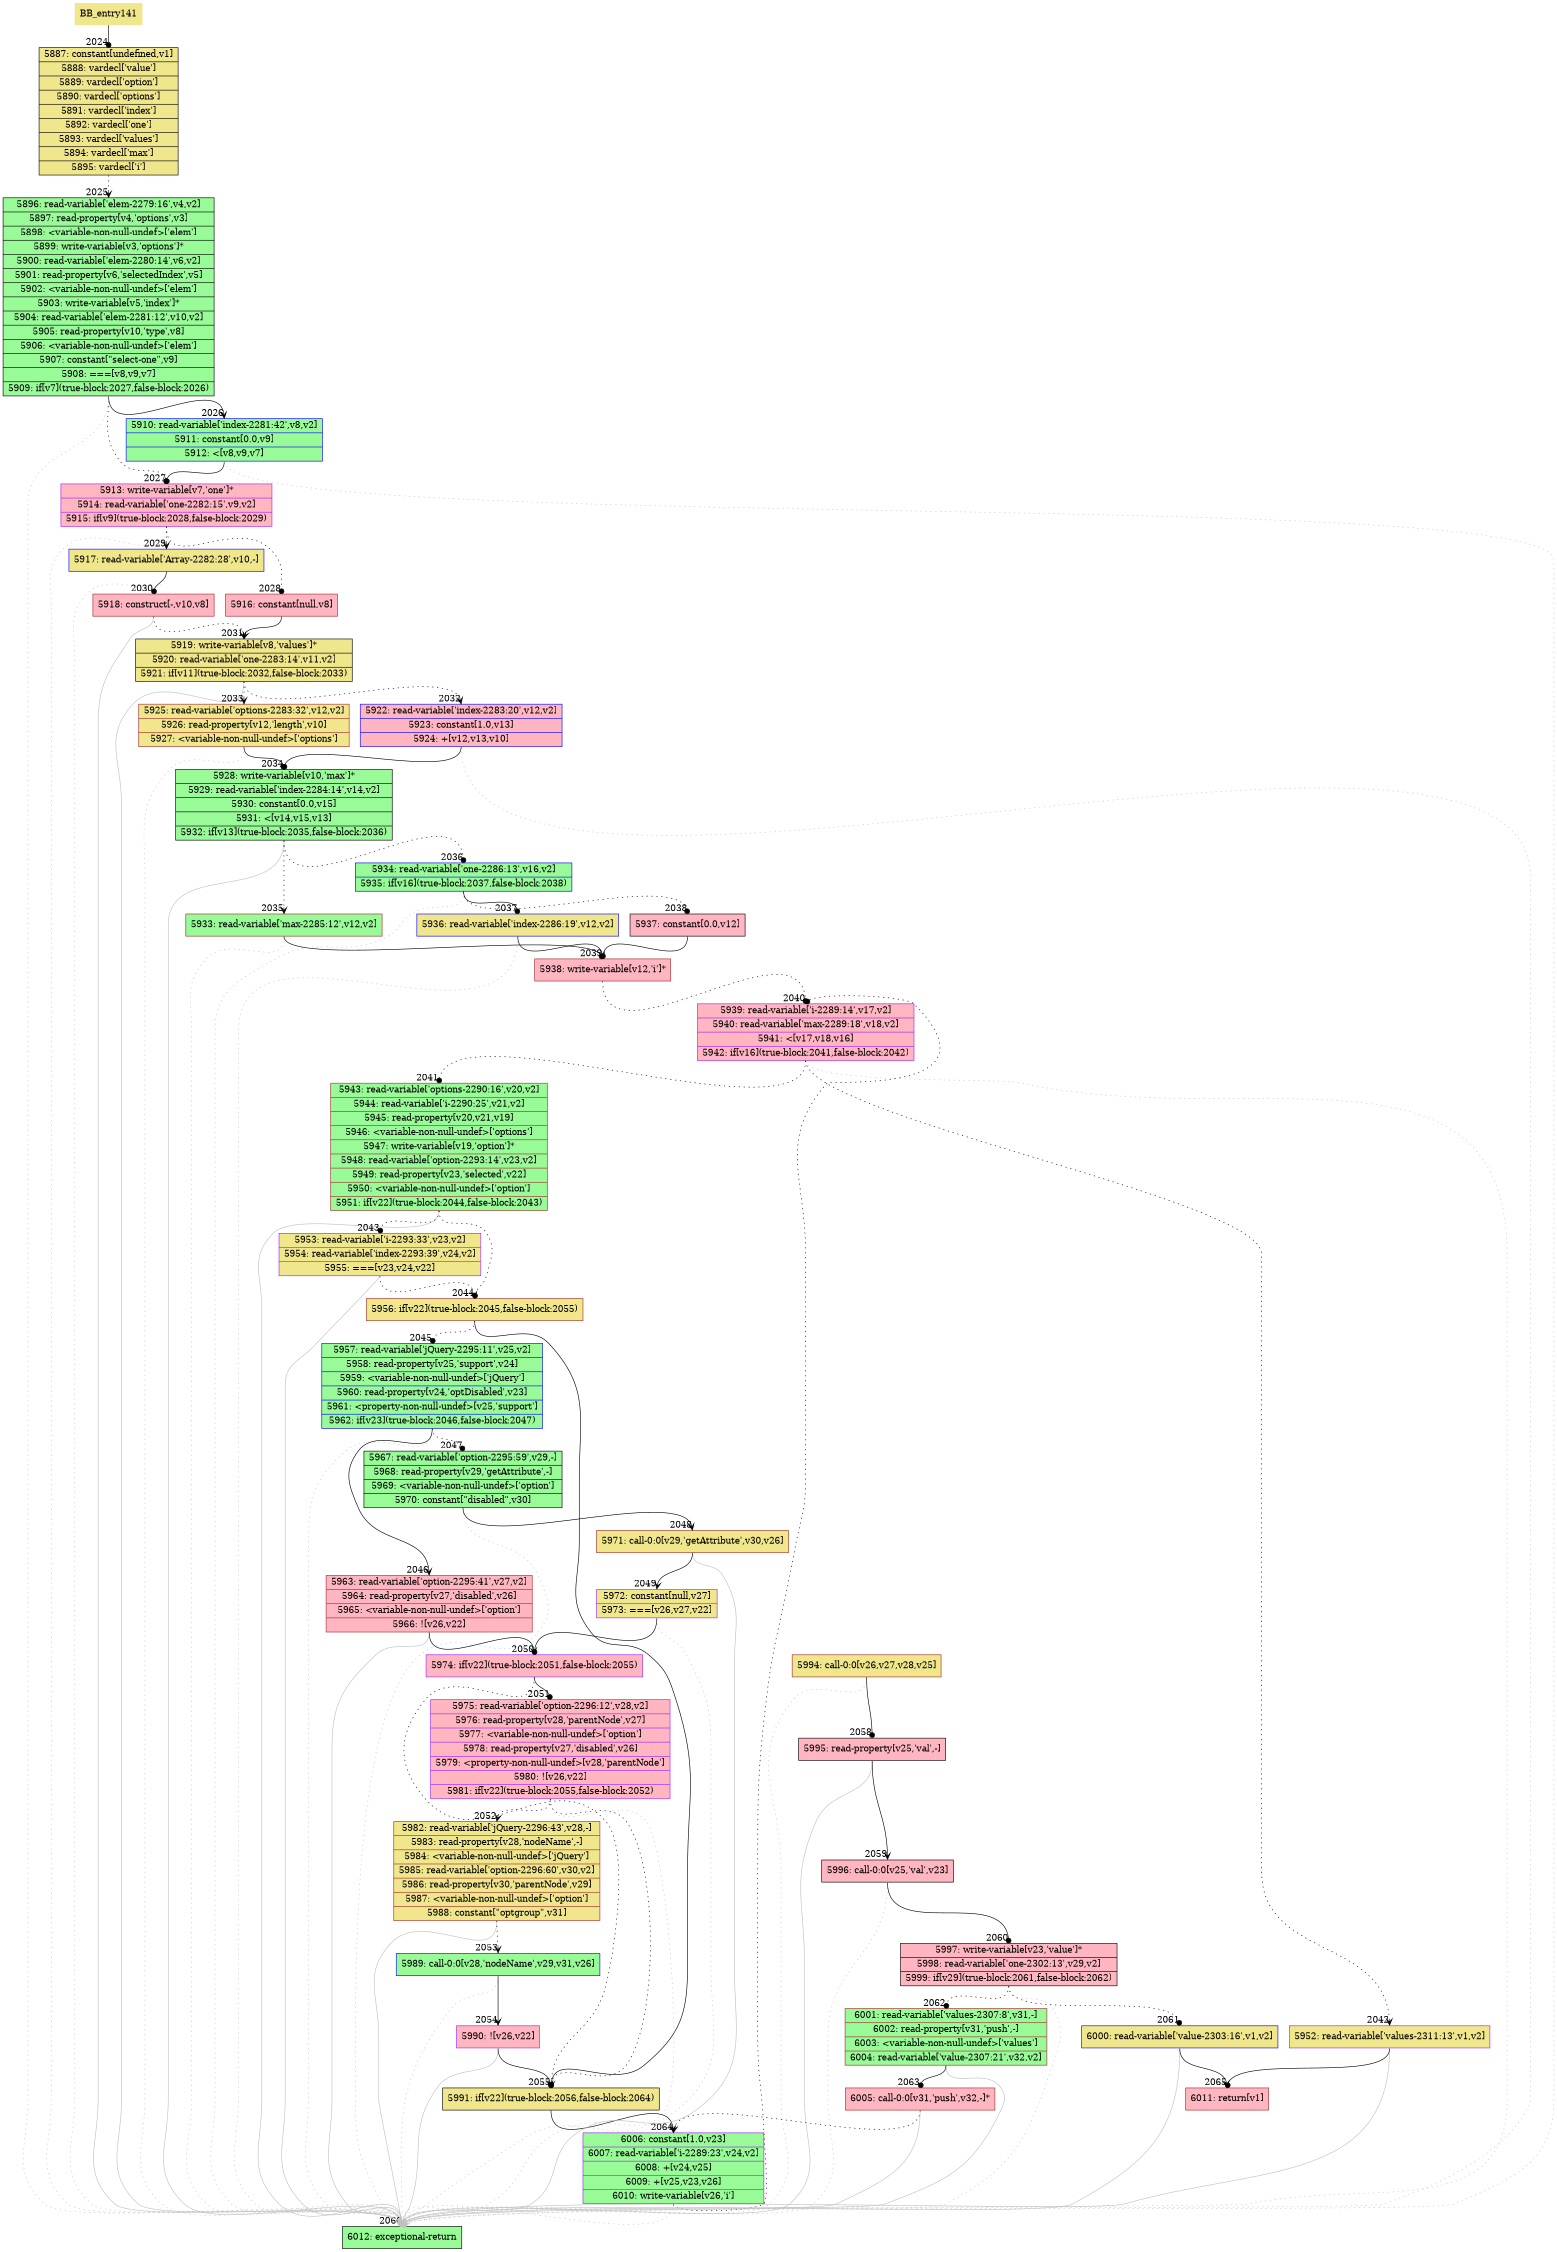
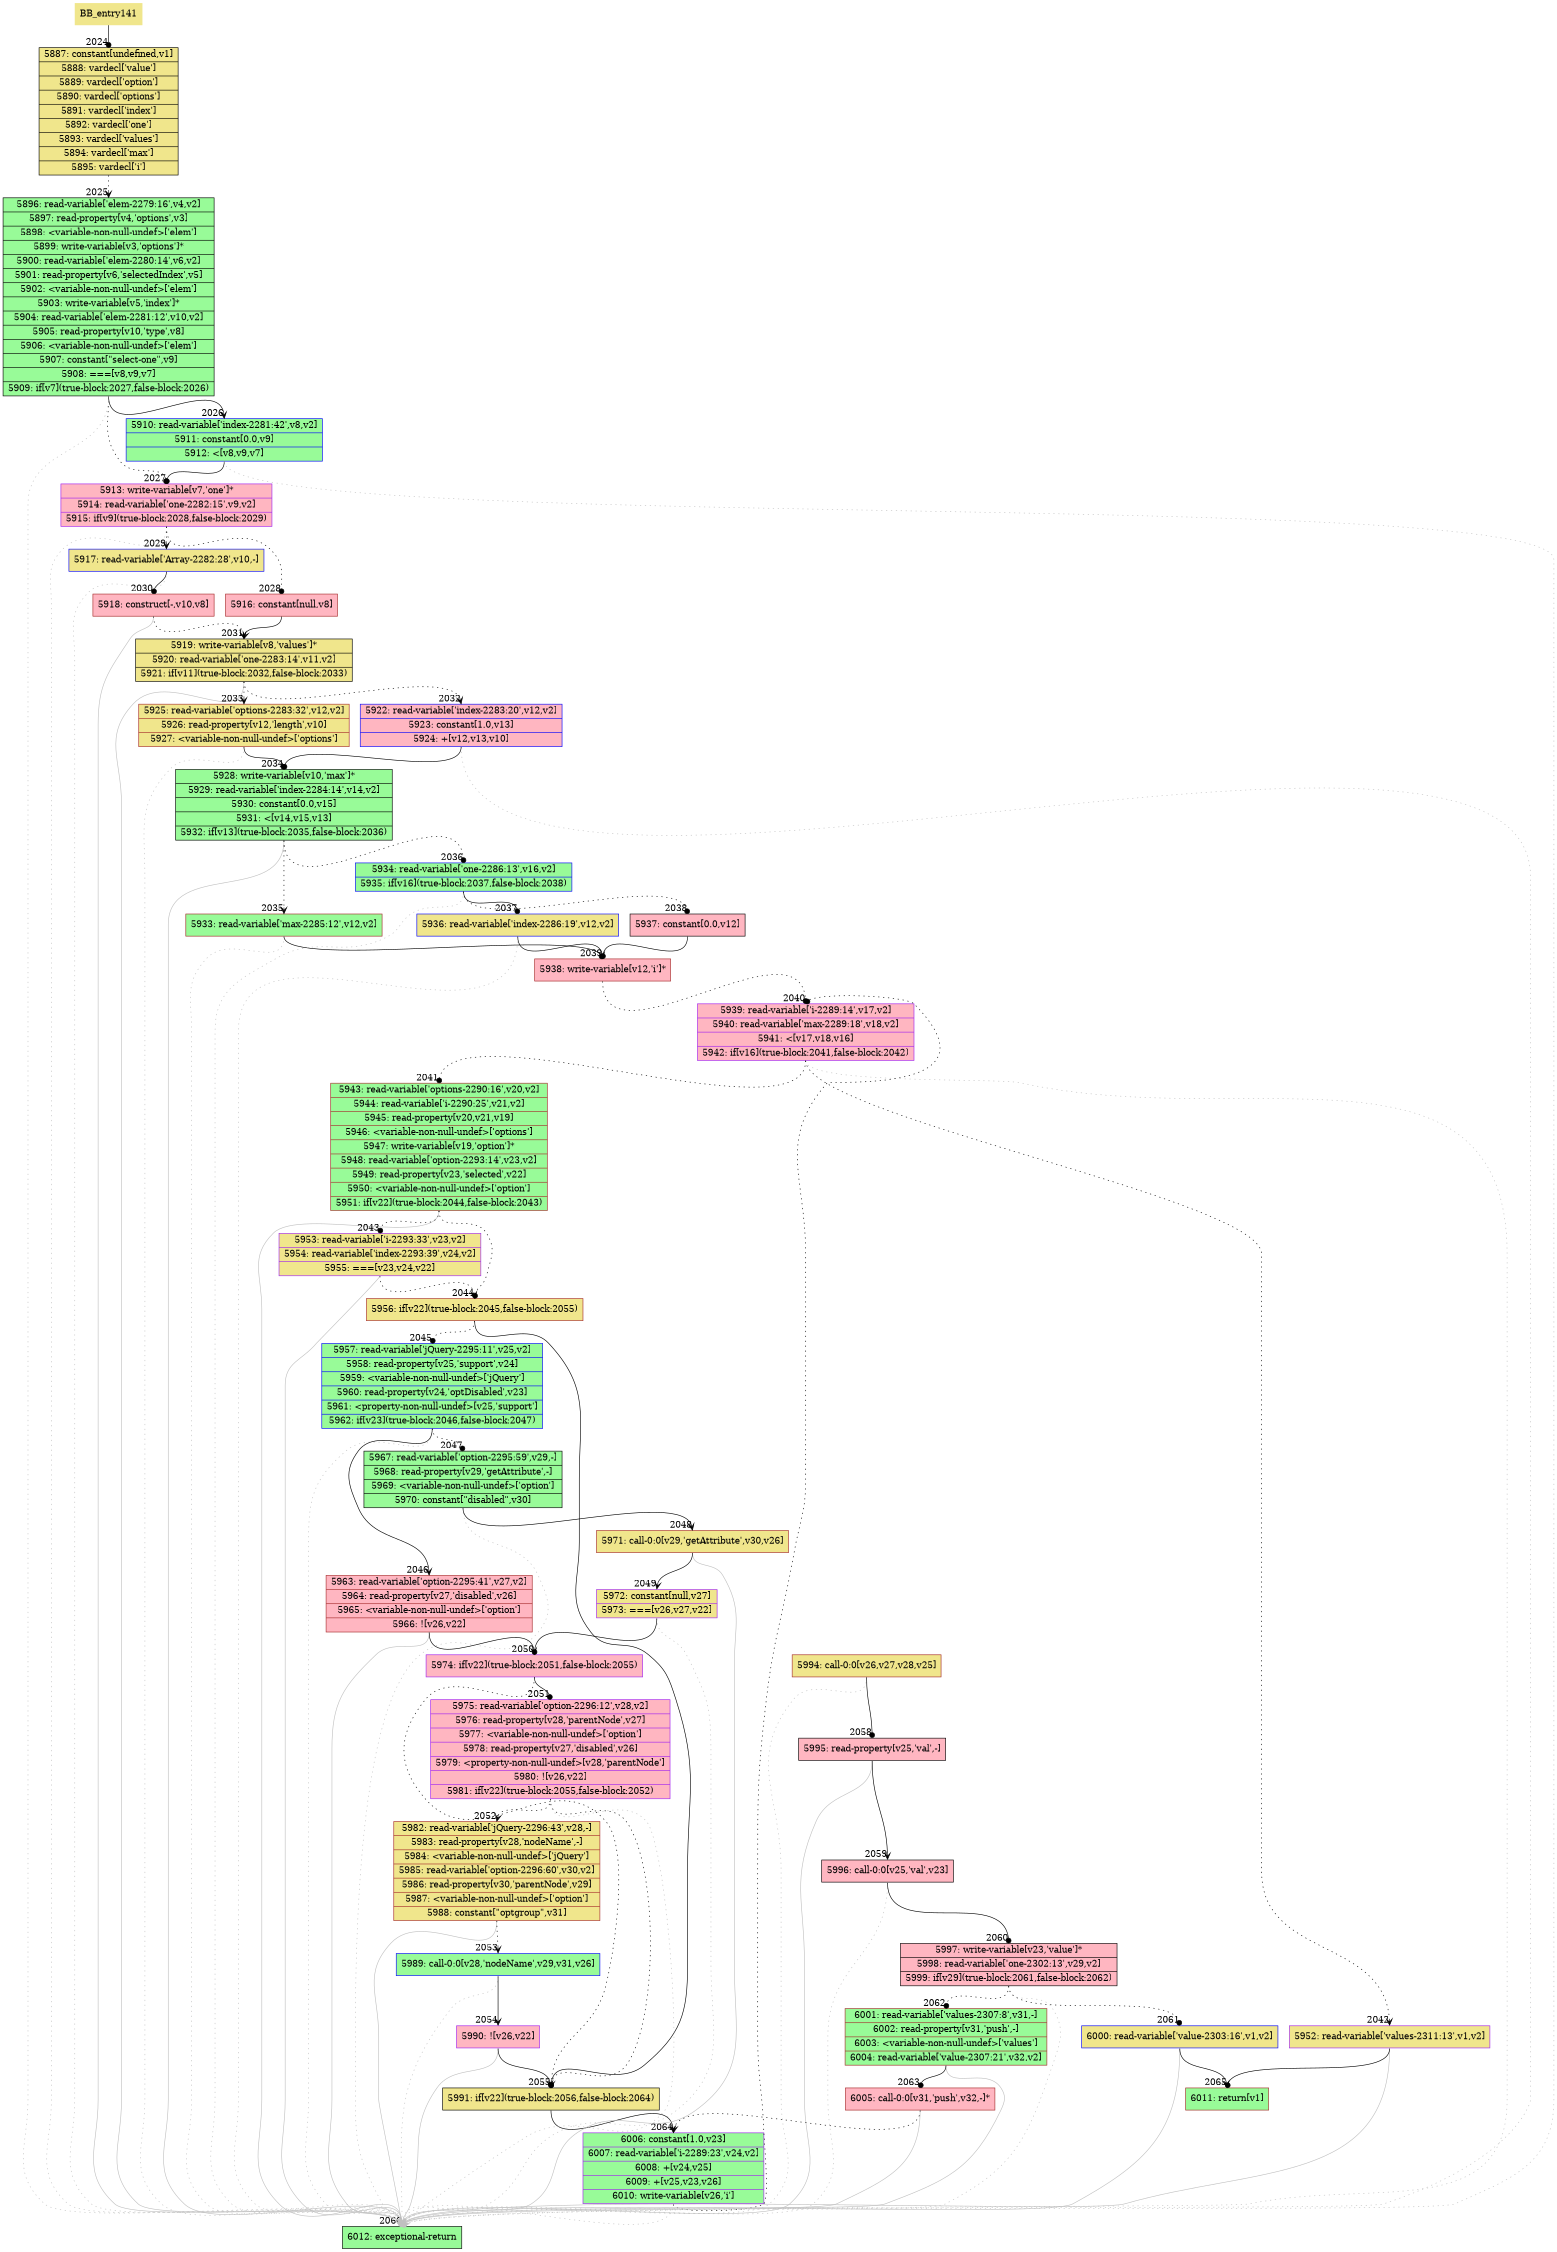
node "6011: return[v1]": fillcolor lightpink -> palegreen
